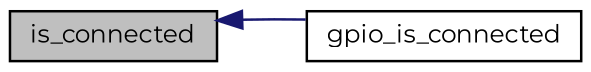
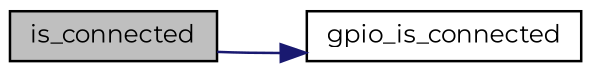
edge "gpio_is_connected" -> "is_connected": reversed
